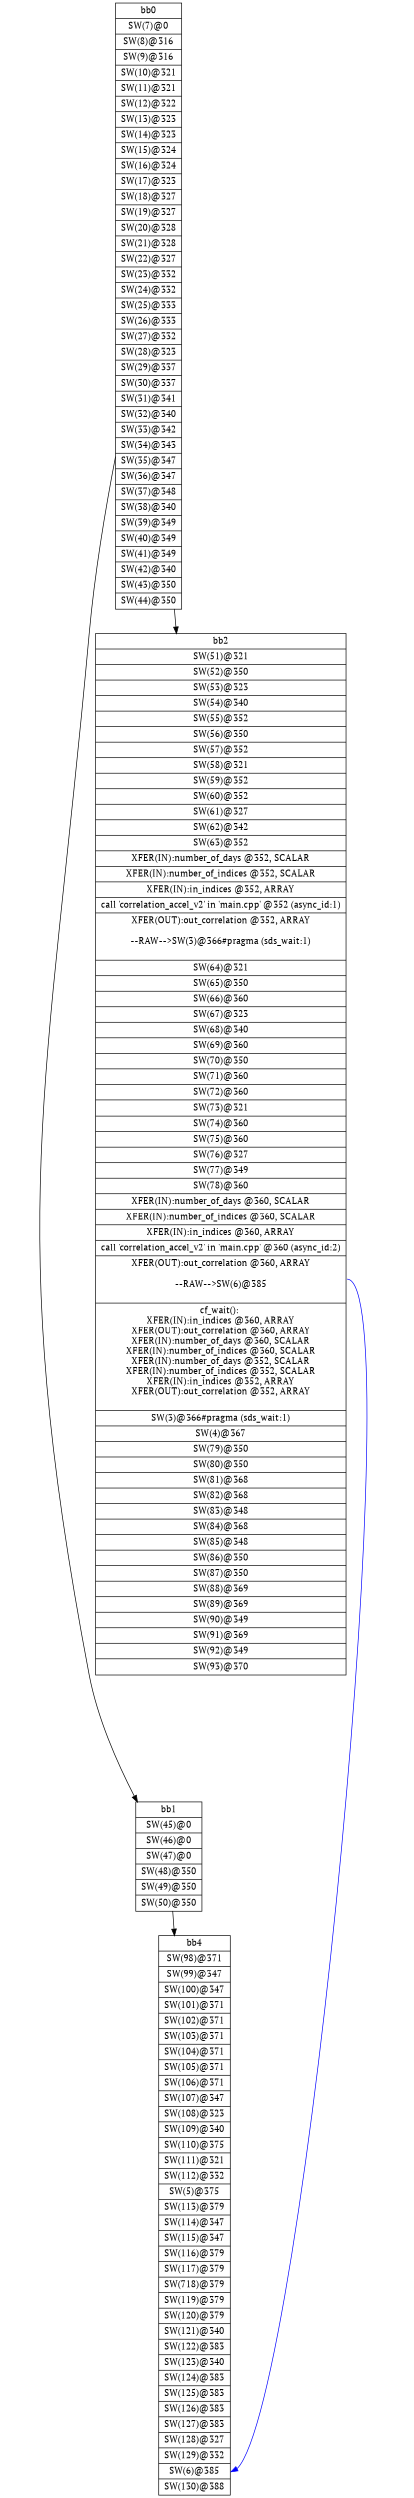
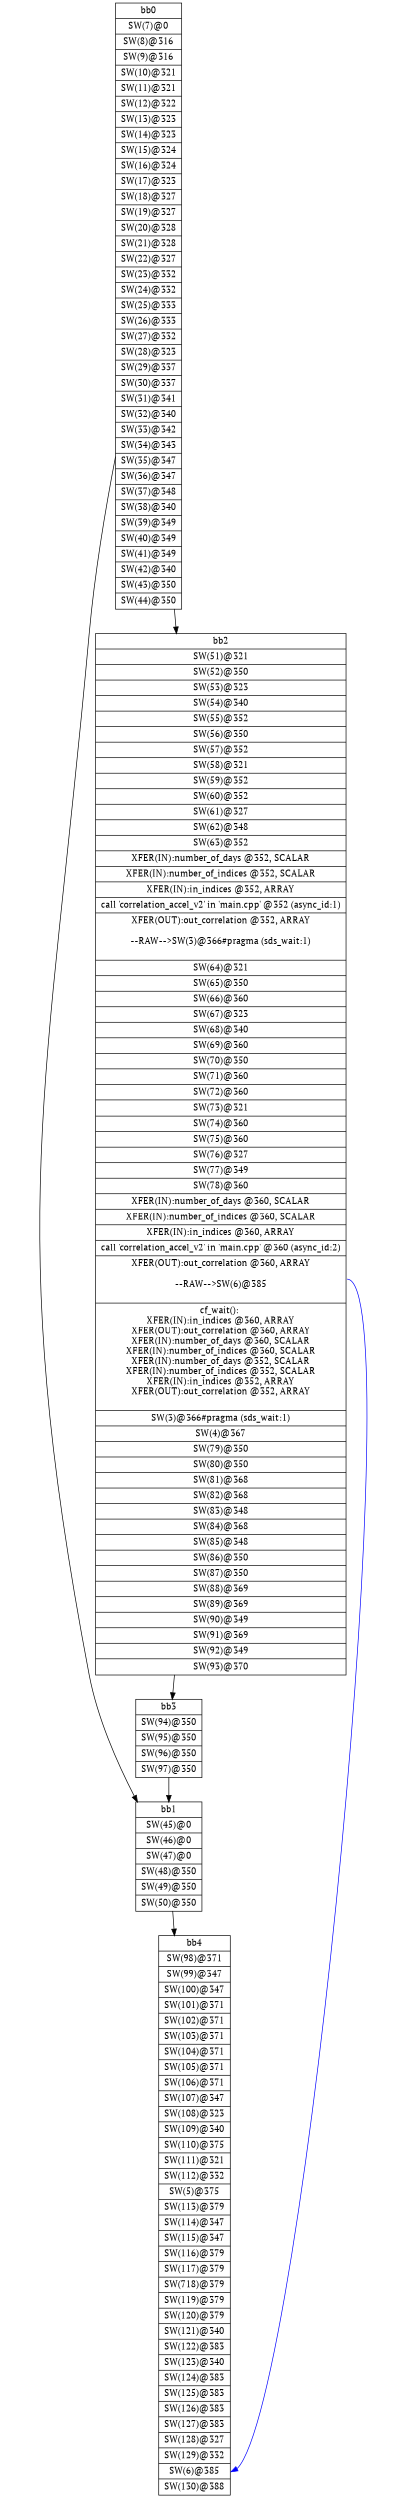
node "bb2": text "SW(62)@342" -> "SW(62)@348"
node "bb3": added
